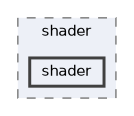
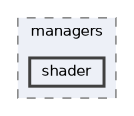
cluster "shader": label "shader" -> "managers"
